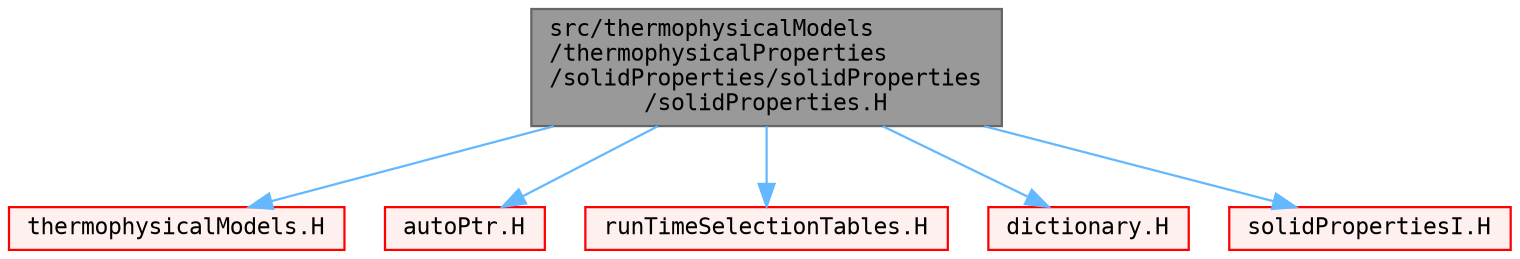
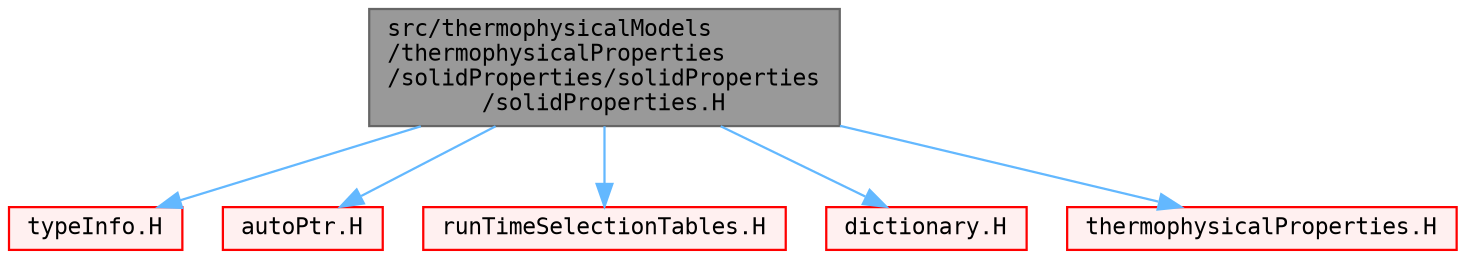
node "thermophysicalModels.H": label "thermophysicalModels.H" -> "typeInfo.H"
node "solidPropertiesI.H": label "solidPropertiesI.H" -> "thermophysicalProperties.H"
